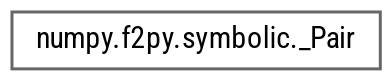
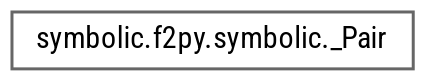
node "numpy.f2py.symbolic._Pair": label "numpy.f2py.symbolic._Pair" -> "symbolic.f2py.symbolic._Pair"
